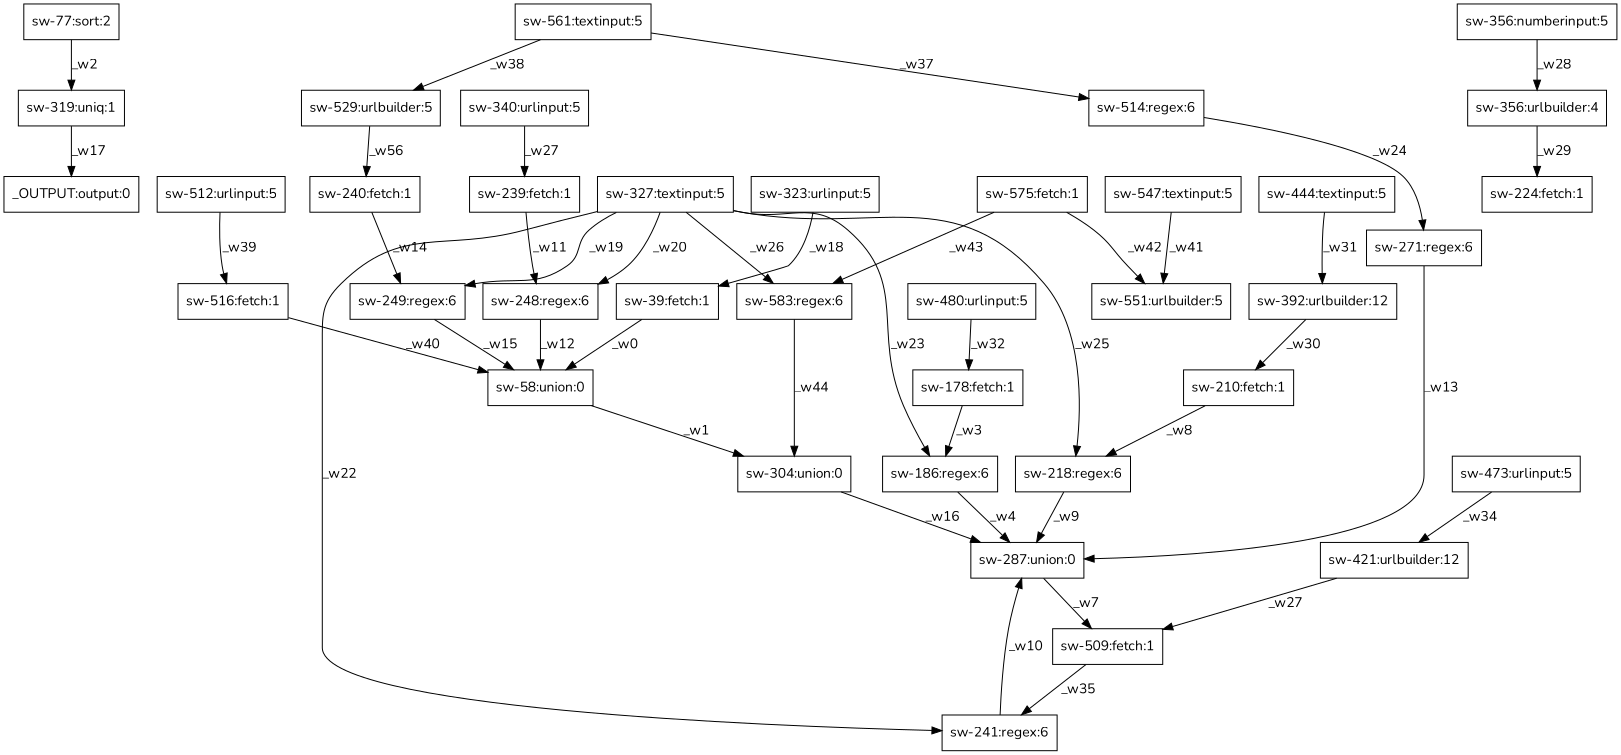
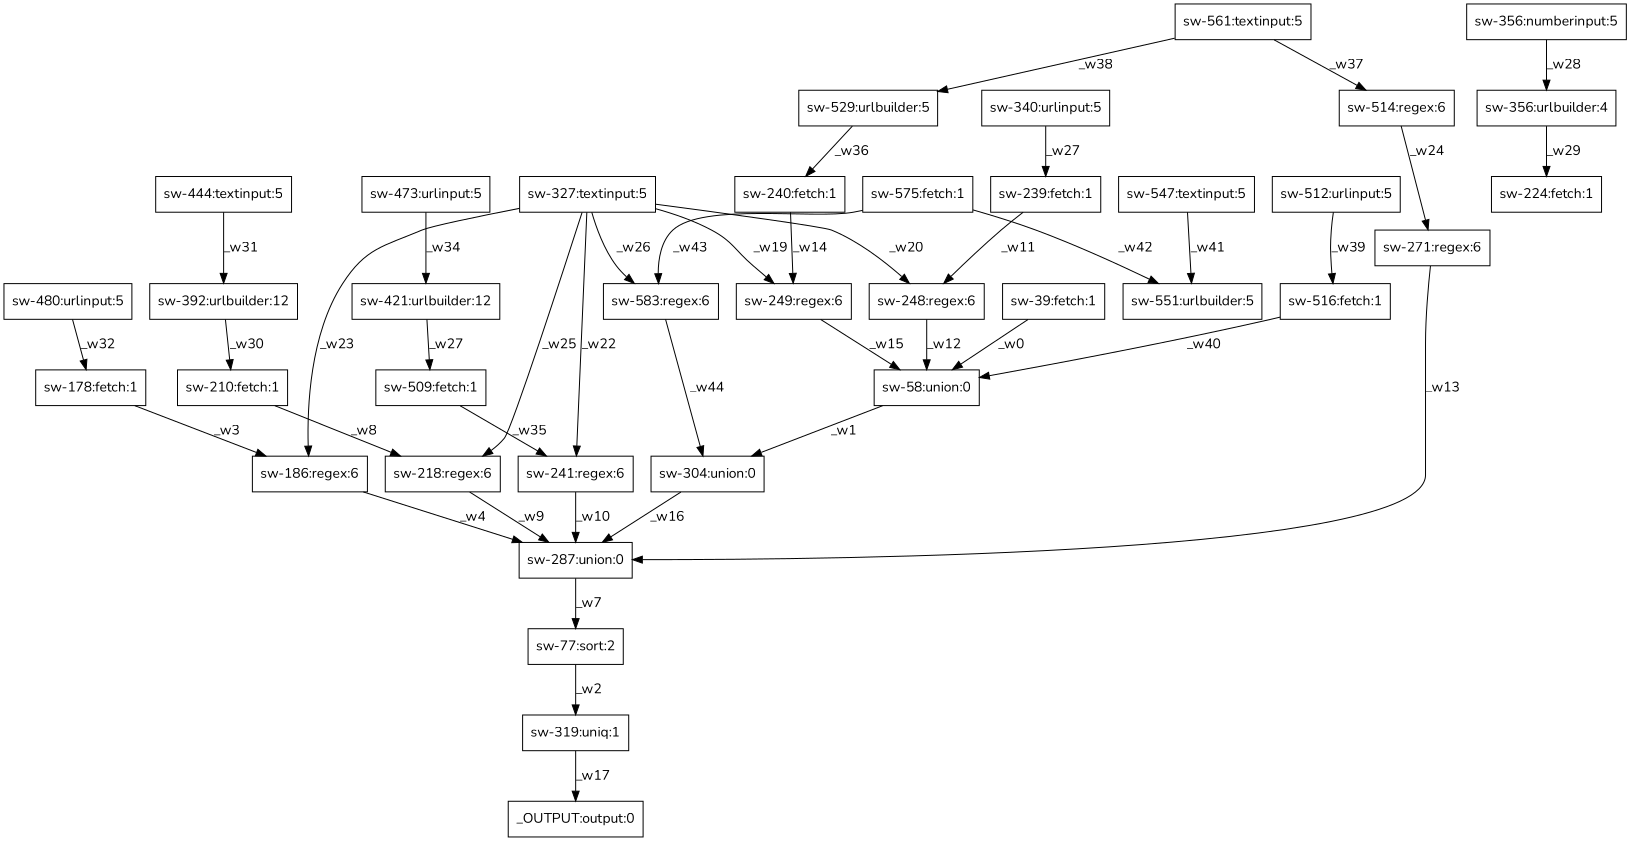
edge "sw-529:urlbuilder:5" -> "sw-240:fetch:1": label "_w56" -> "_w36"
node "sw-323:urlinput:5": removed
edge "sw-287:union:0" -> "sw-509:fetch:1": now "sw-287:union:0" -> "sw-77:sort:2"
